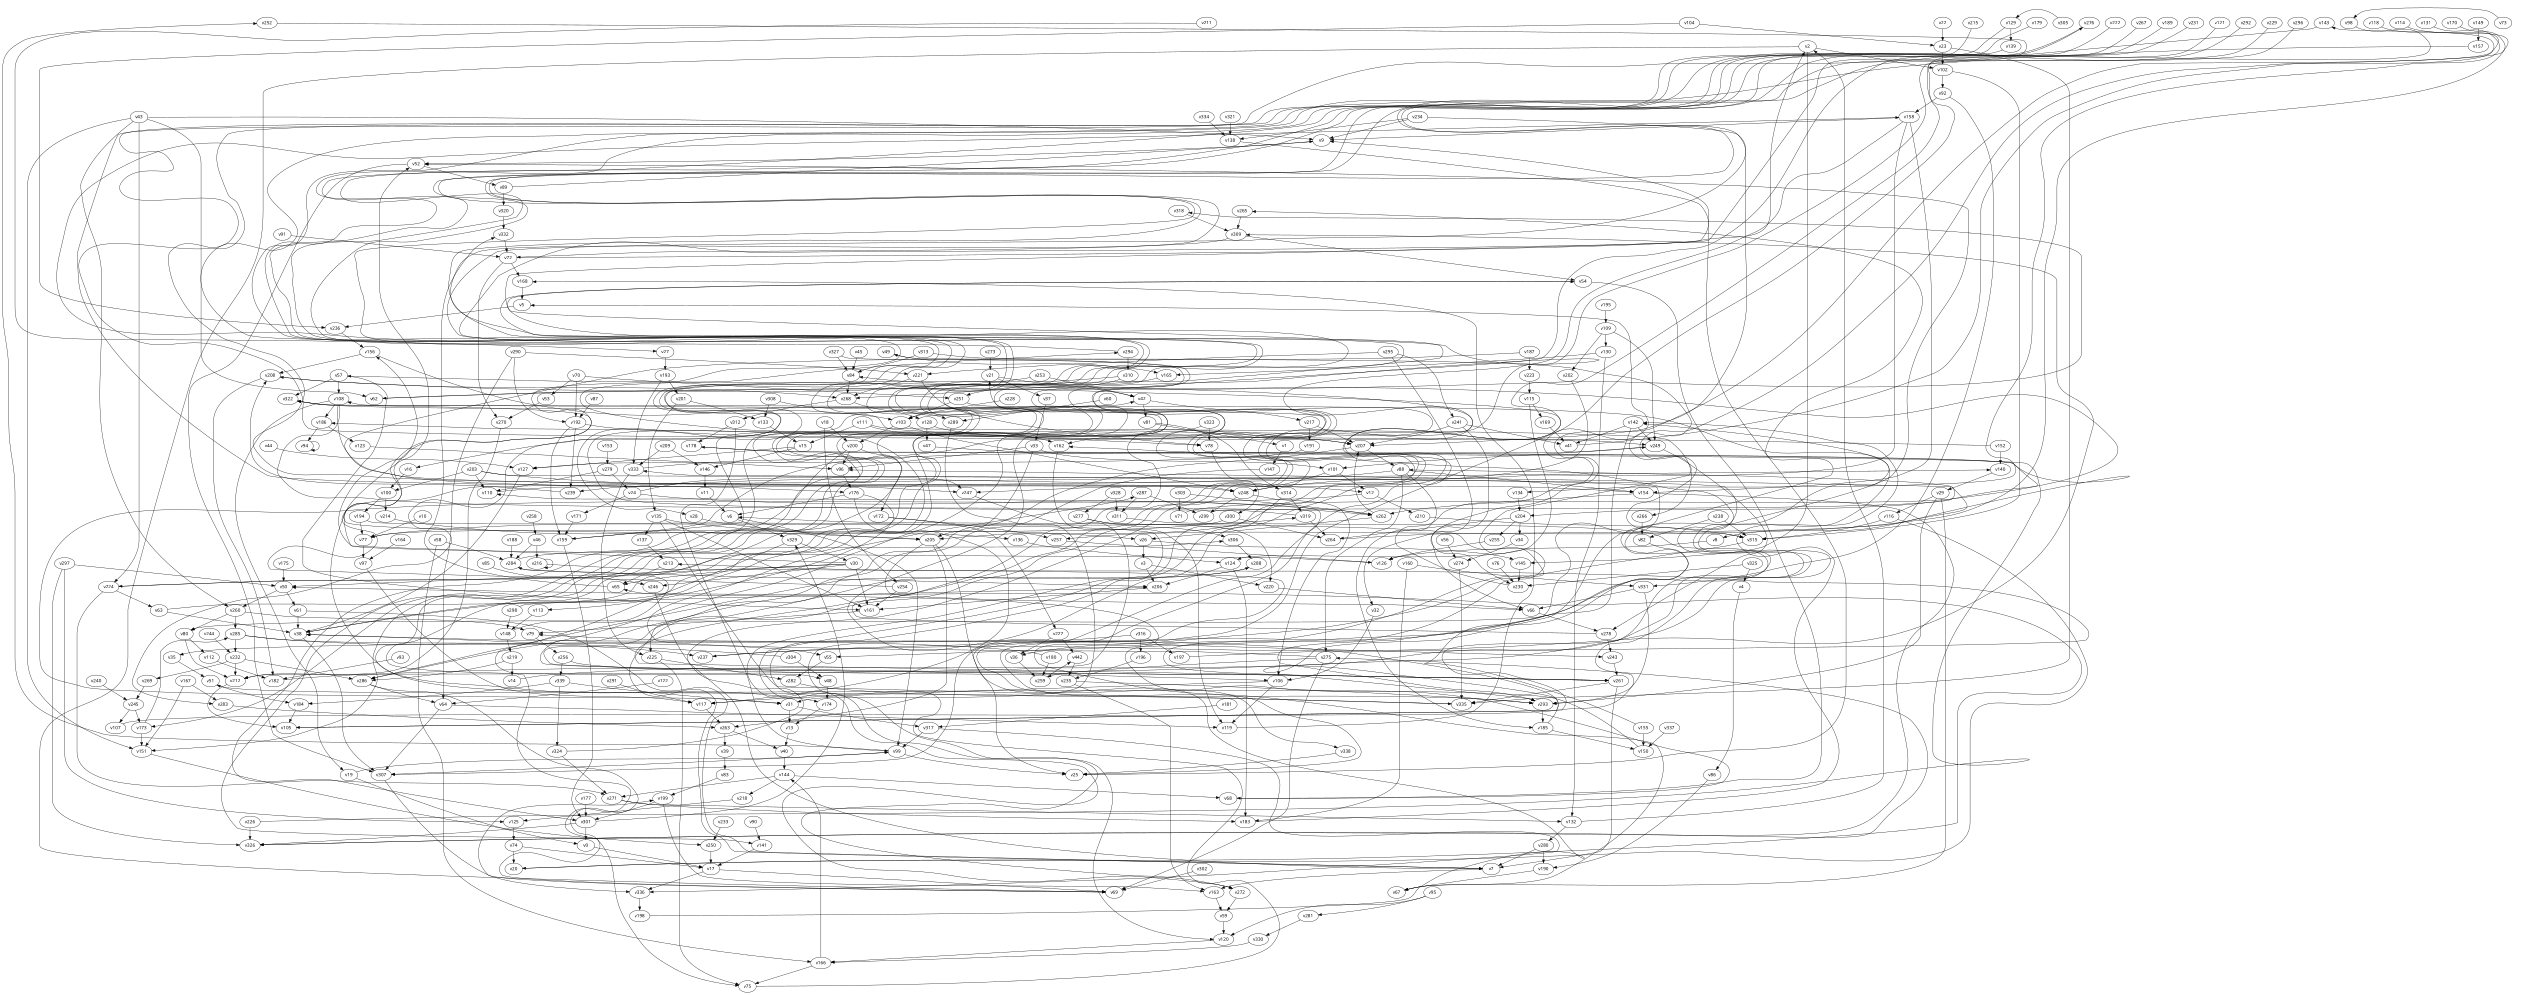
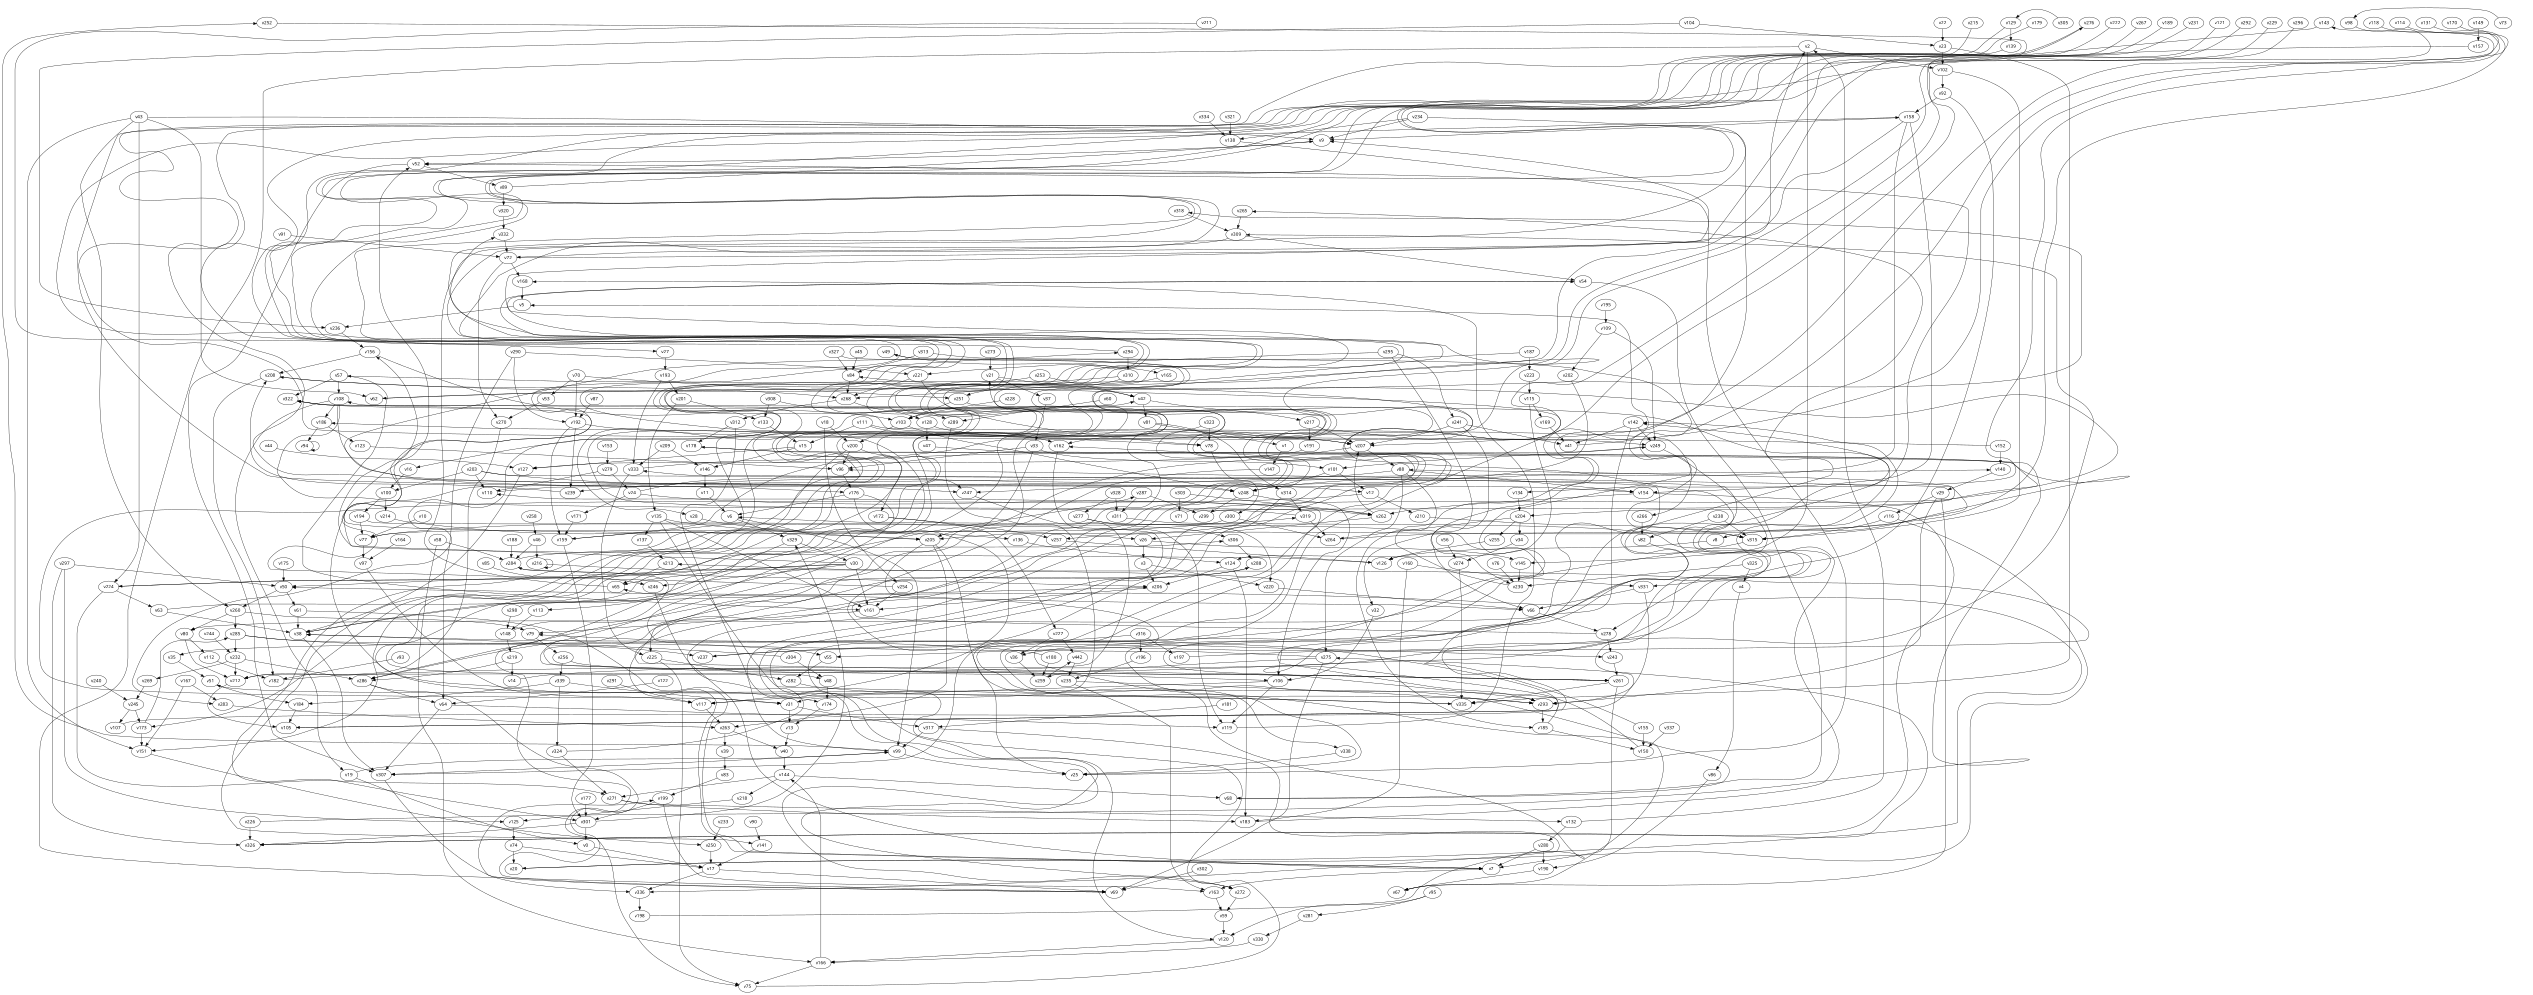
node "v130": removed
